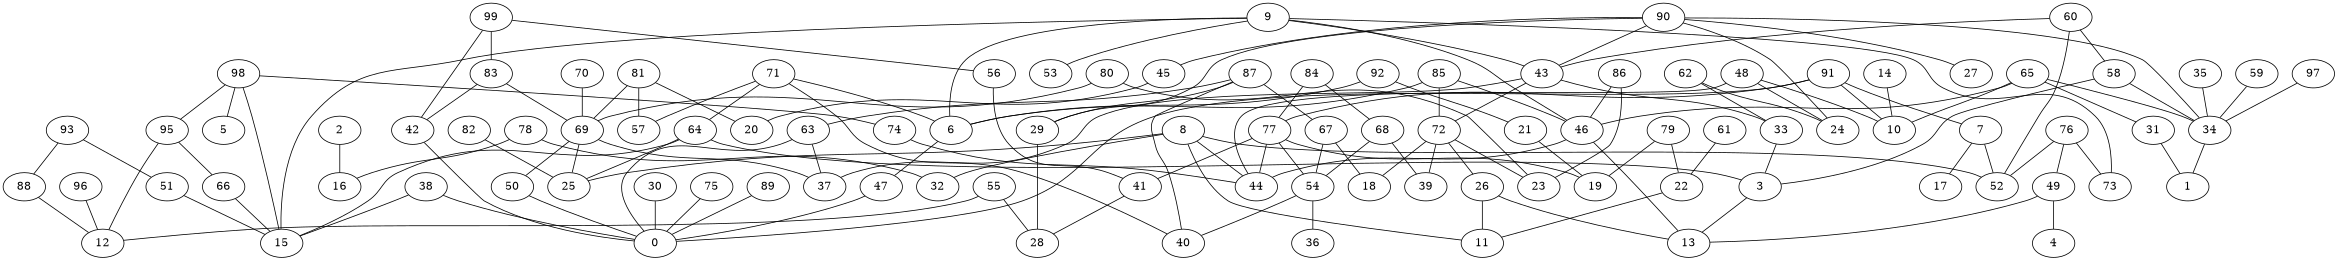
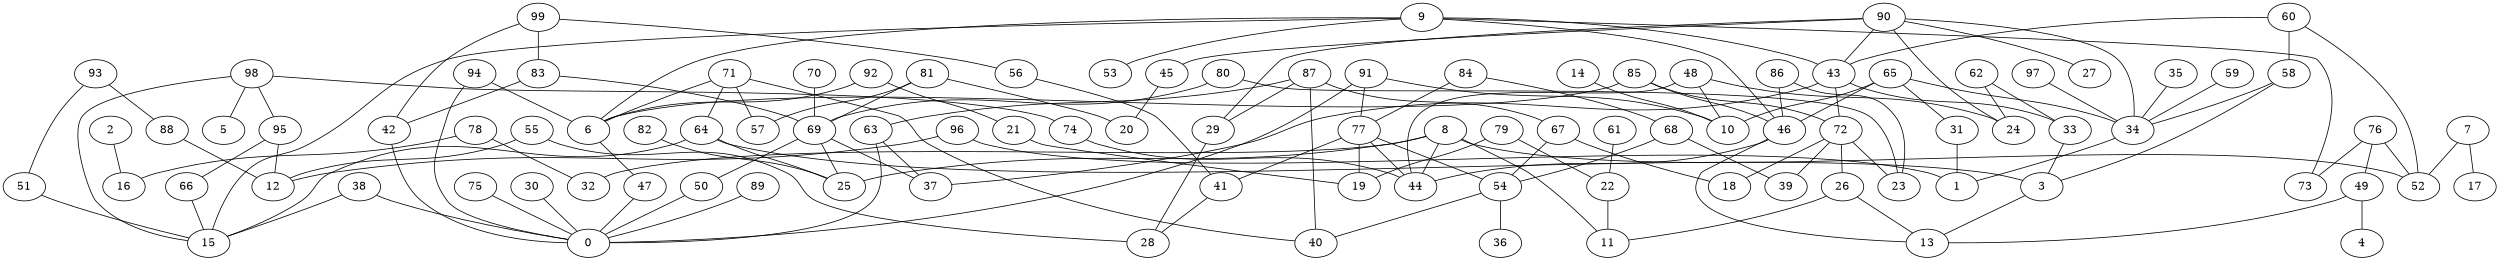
node "94": added
edge "91" -- "7": removed
edge "96" -- "1": added
